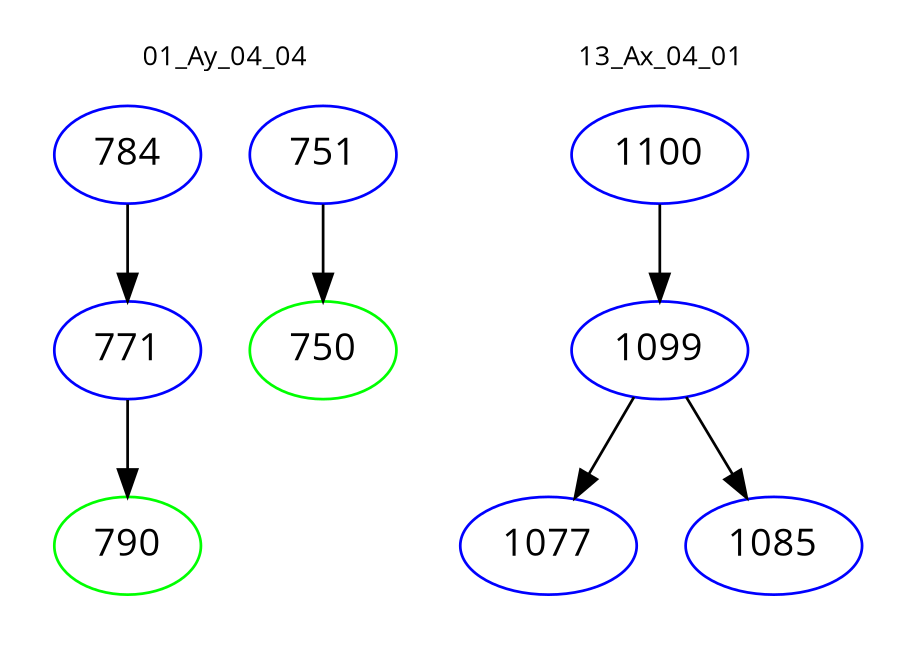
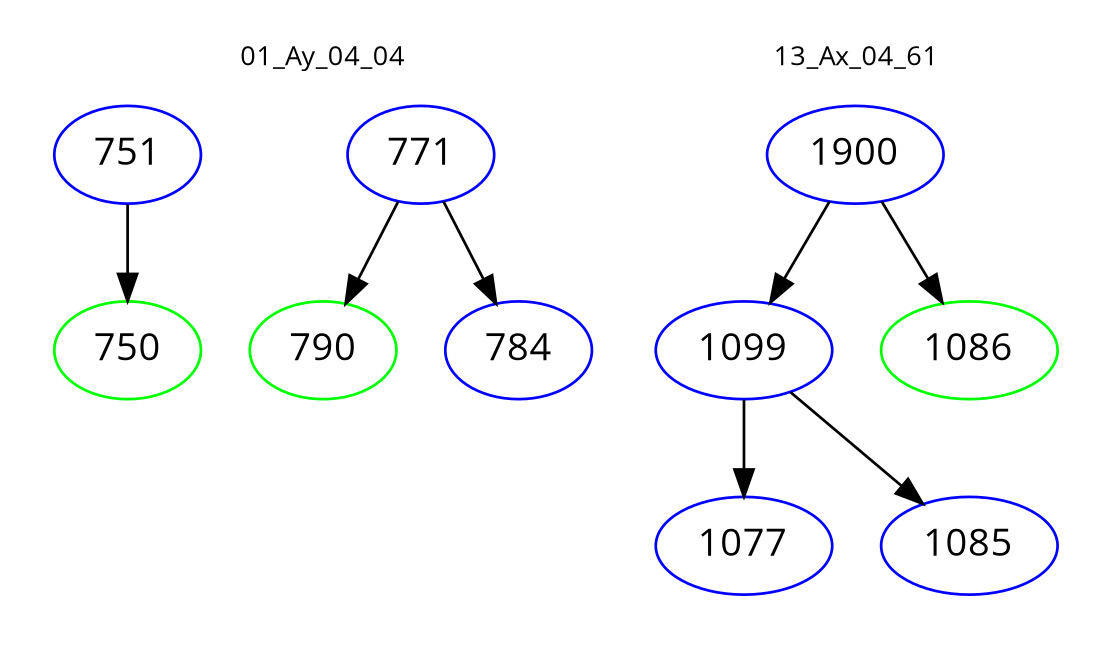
cluster "13_Ax_04_01": label "13_Ax_04_01" -> "13_Ax_04_61"
node "1100": label "1100" -> "1900"
edge "784" -> "771": reversed
node "1086": added
